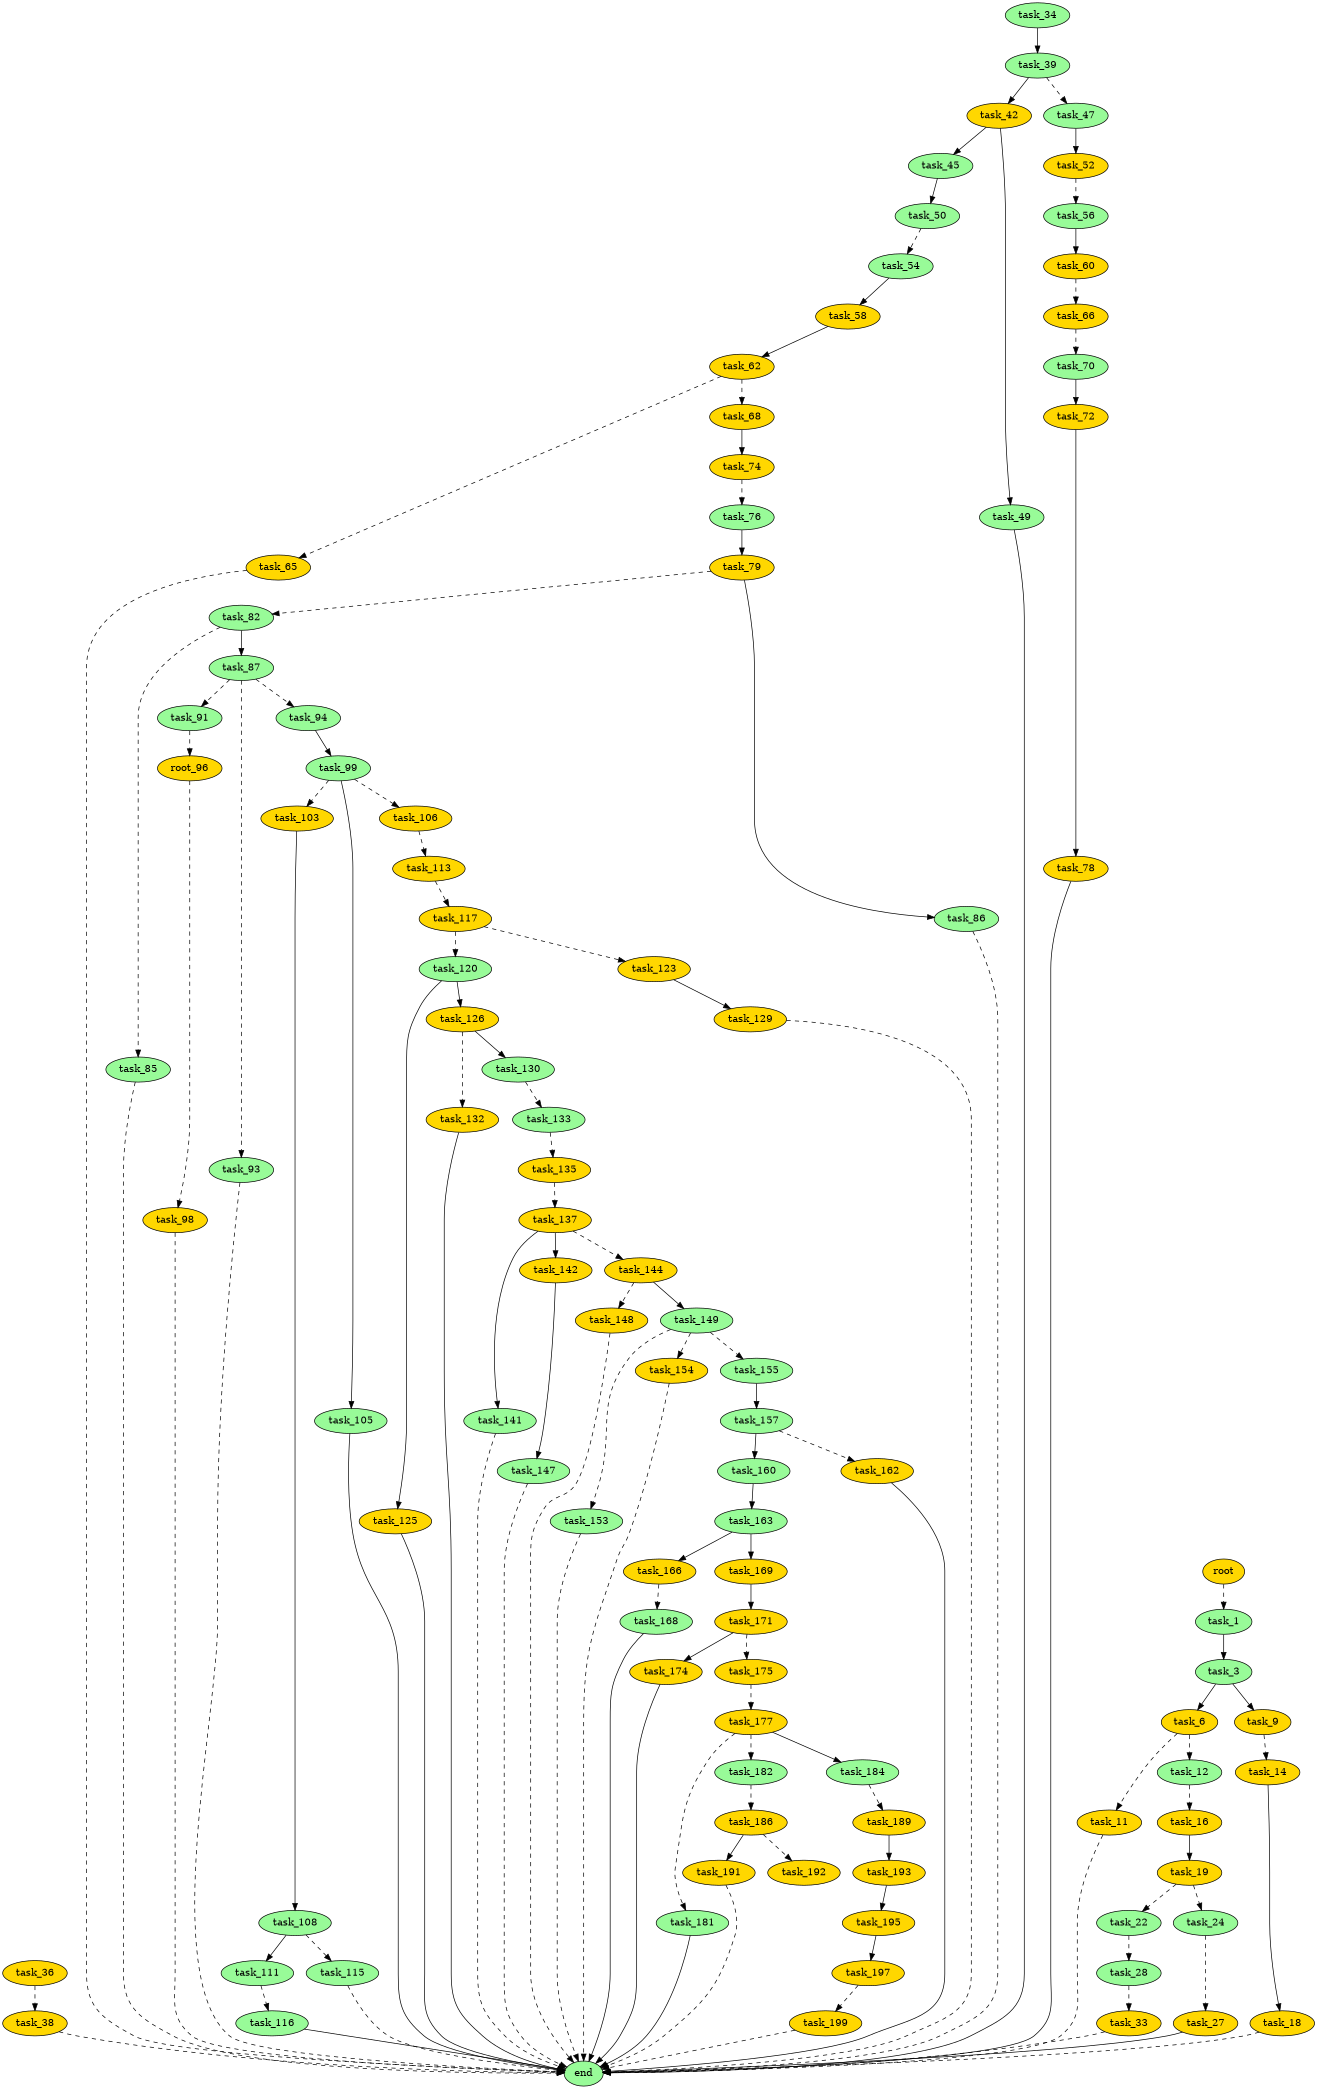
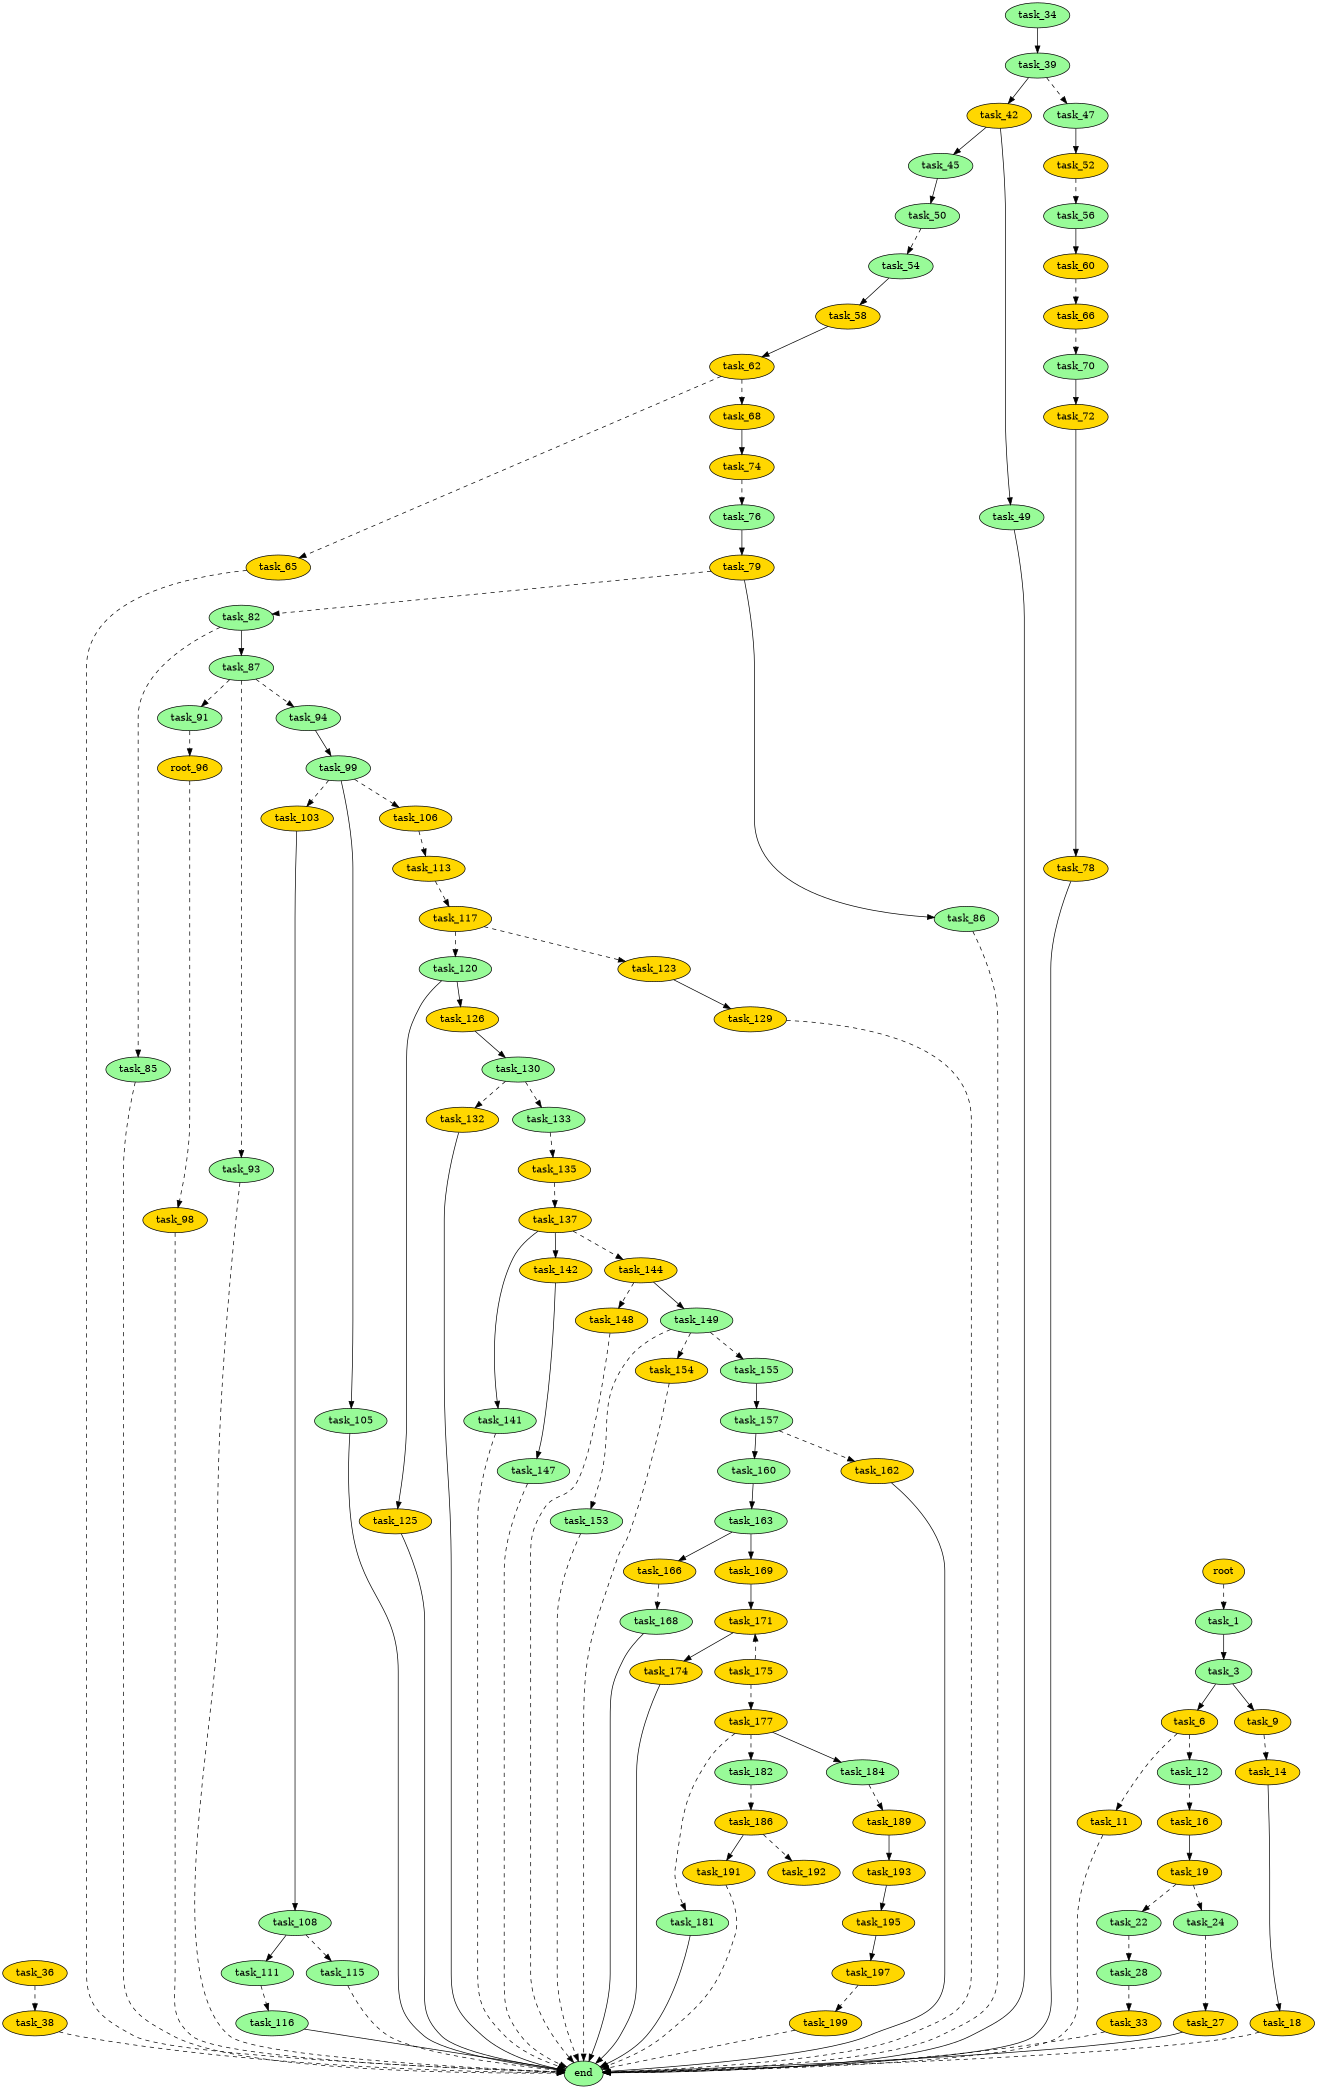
edge "task_126" -> "task_132": now "task_130" -> "task_132"
edge "task_171" -> "task_175": reversed
